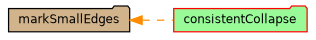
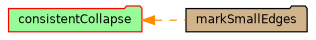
edge "consistentCollapse" -> "markSmallEdges": reversed
